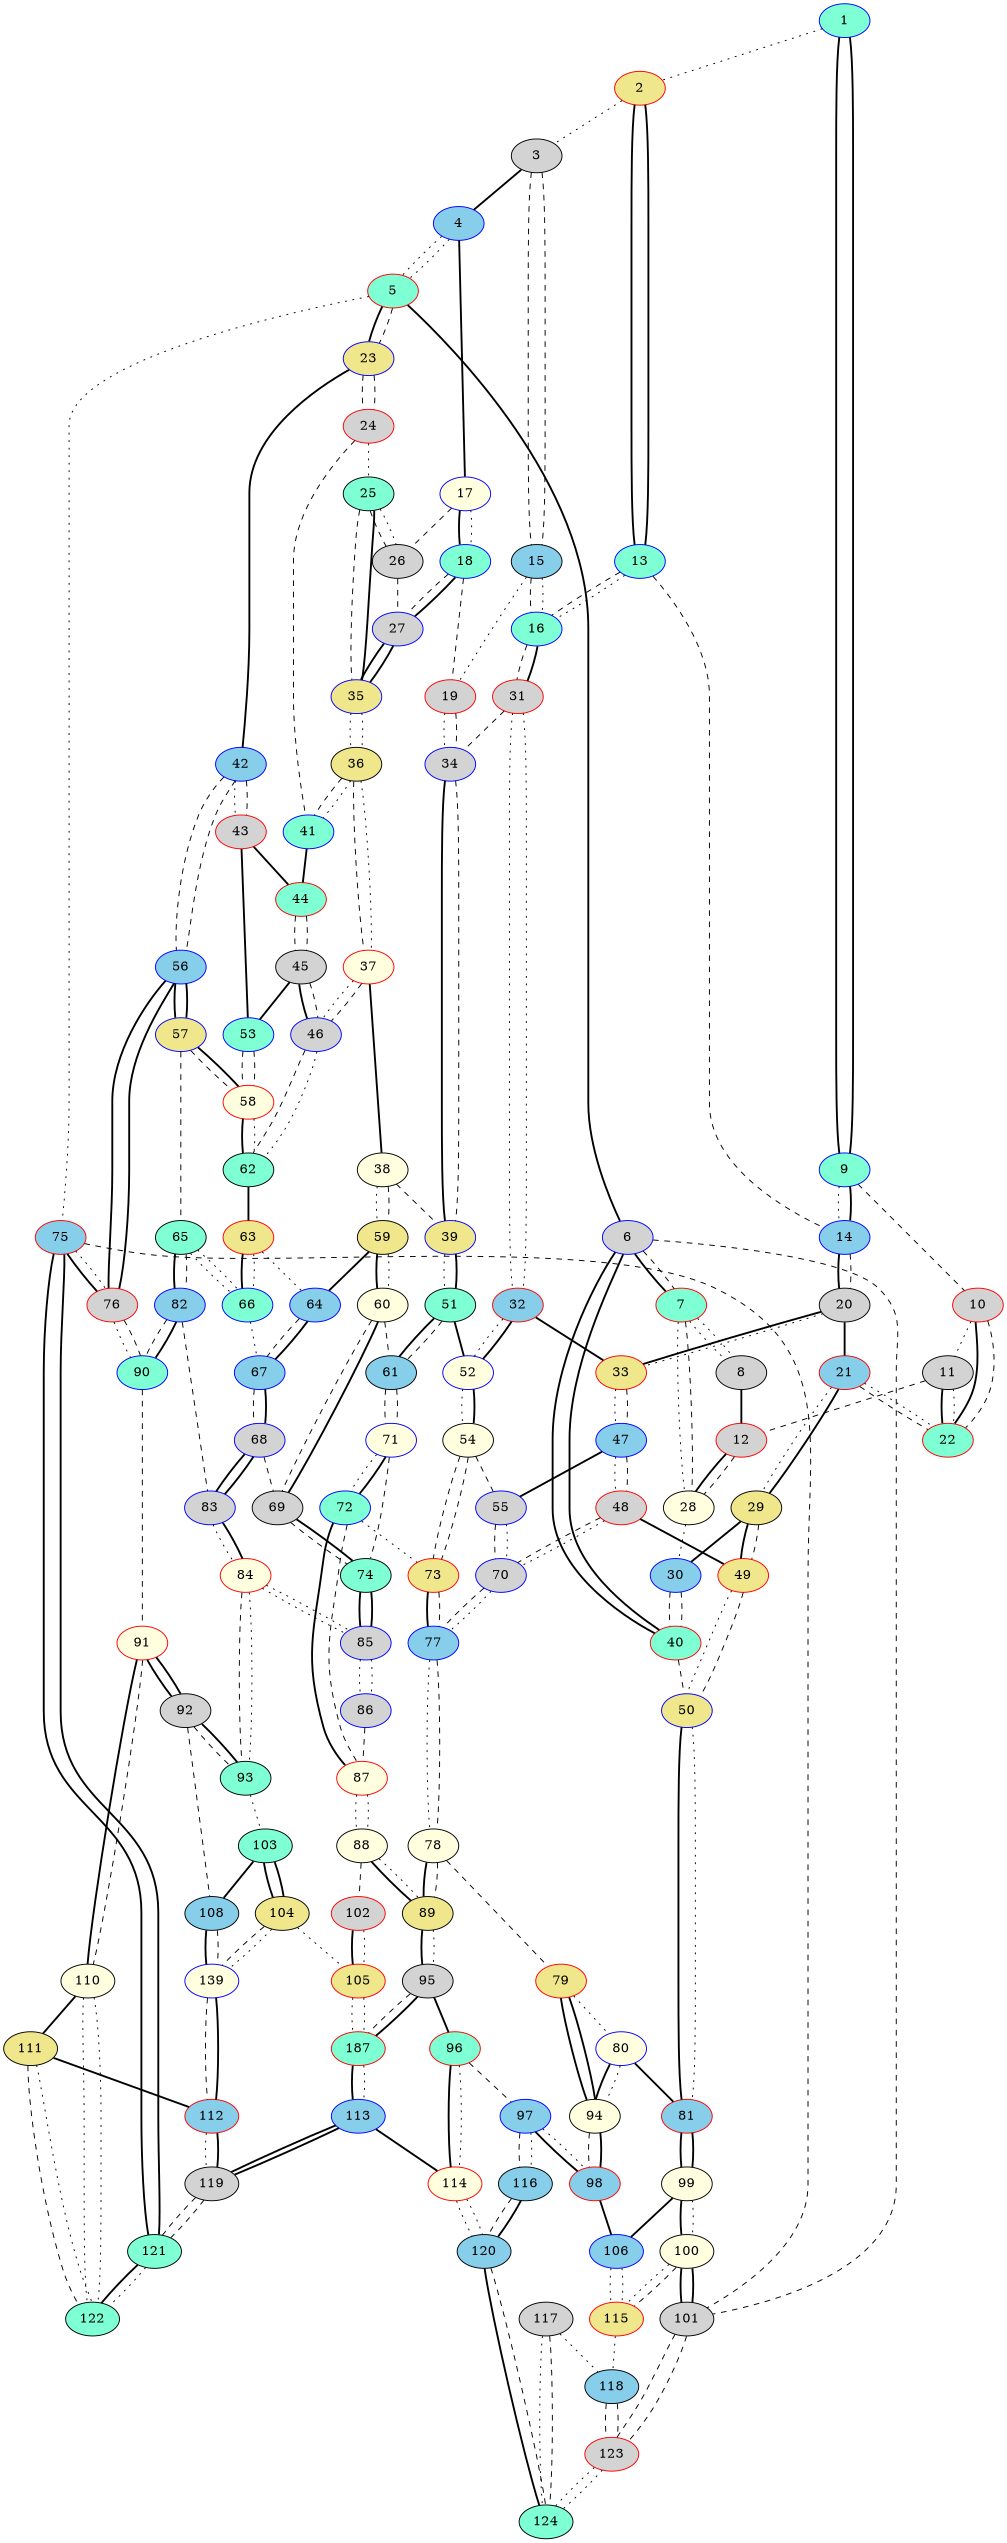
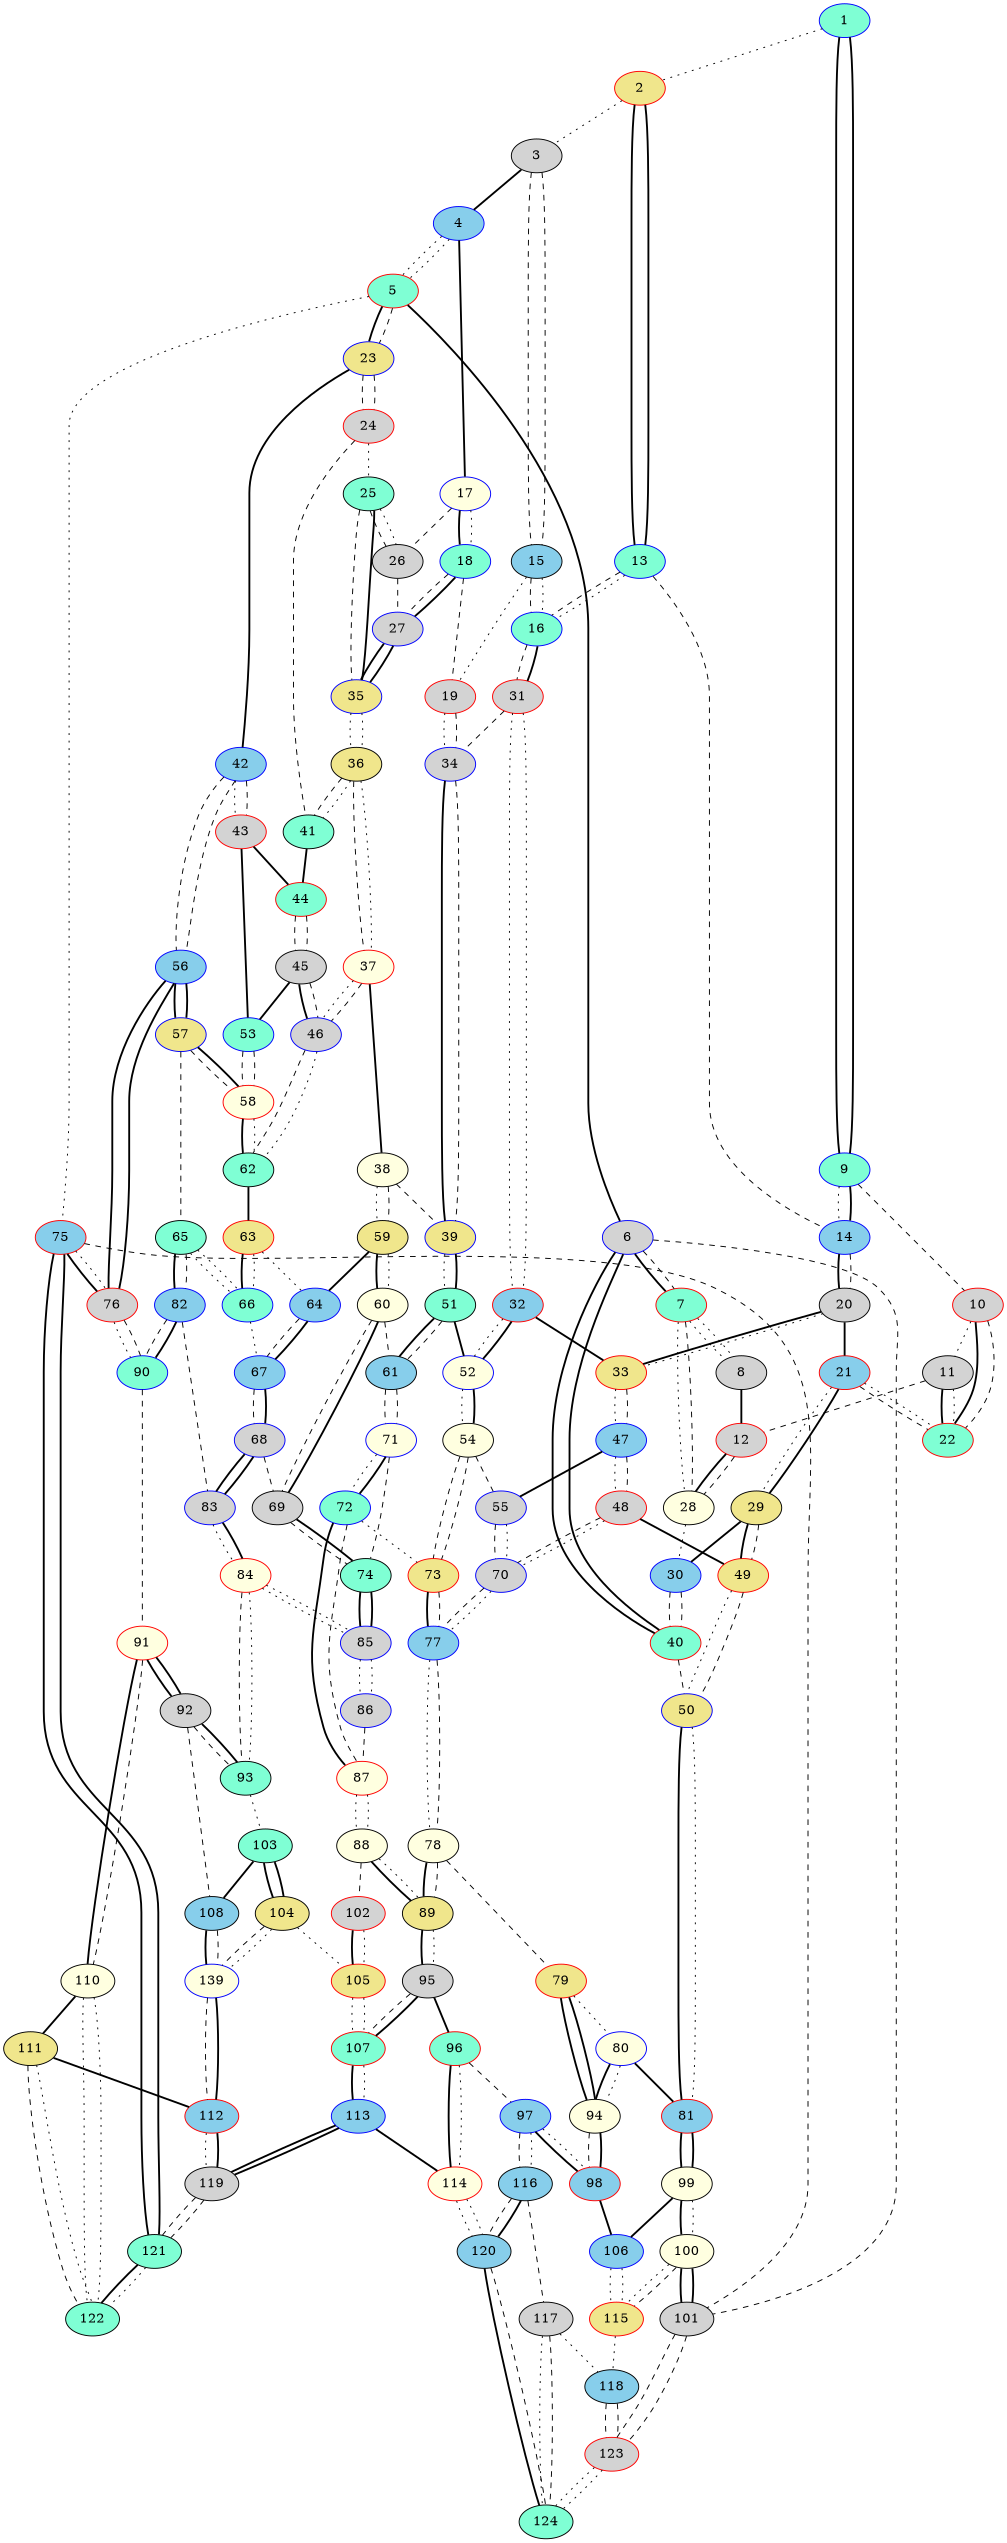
node "41": color blue -> black
node "187": label "187" -> "107"
edge "116" -- "117": added
